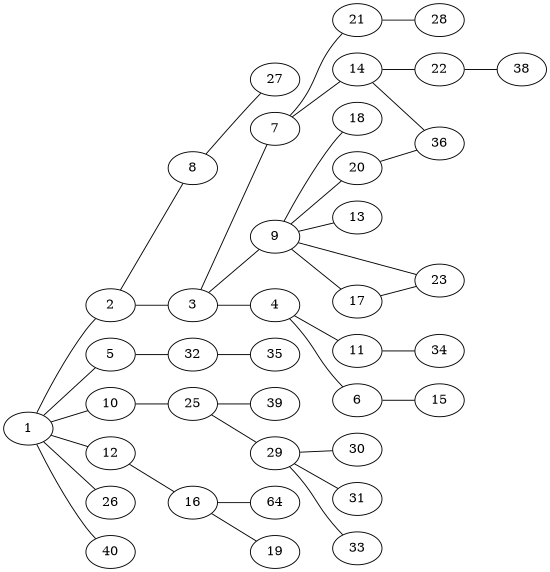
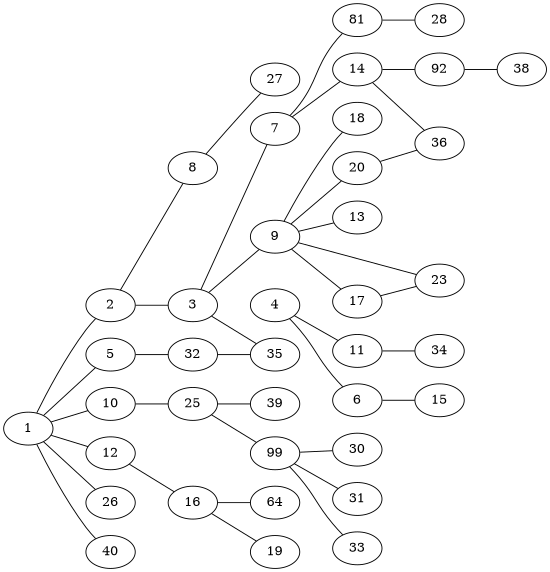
node "21": label "21" -> "81"
node "22": label "22" -> "92"
edge "3" -- "4": now "3" -- "35"
node "29": label "29" -> "99"
